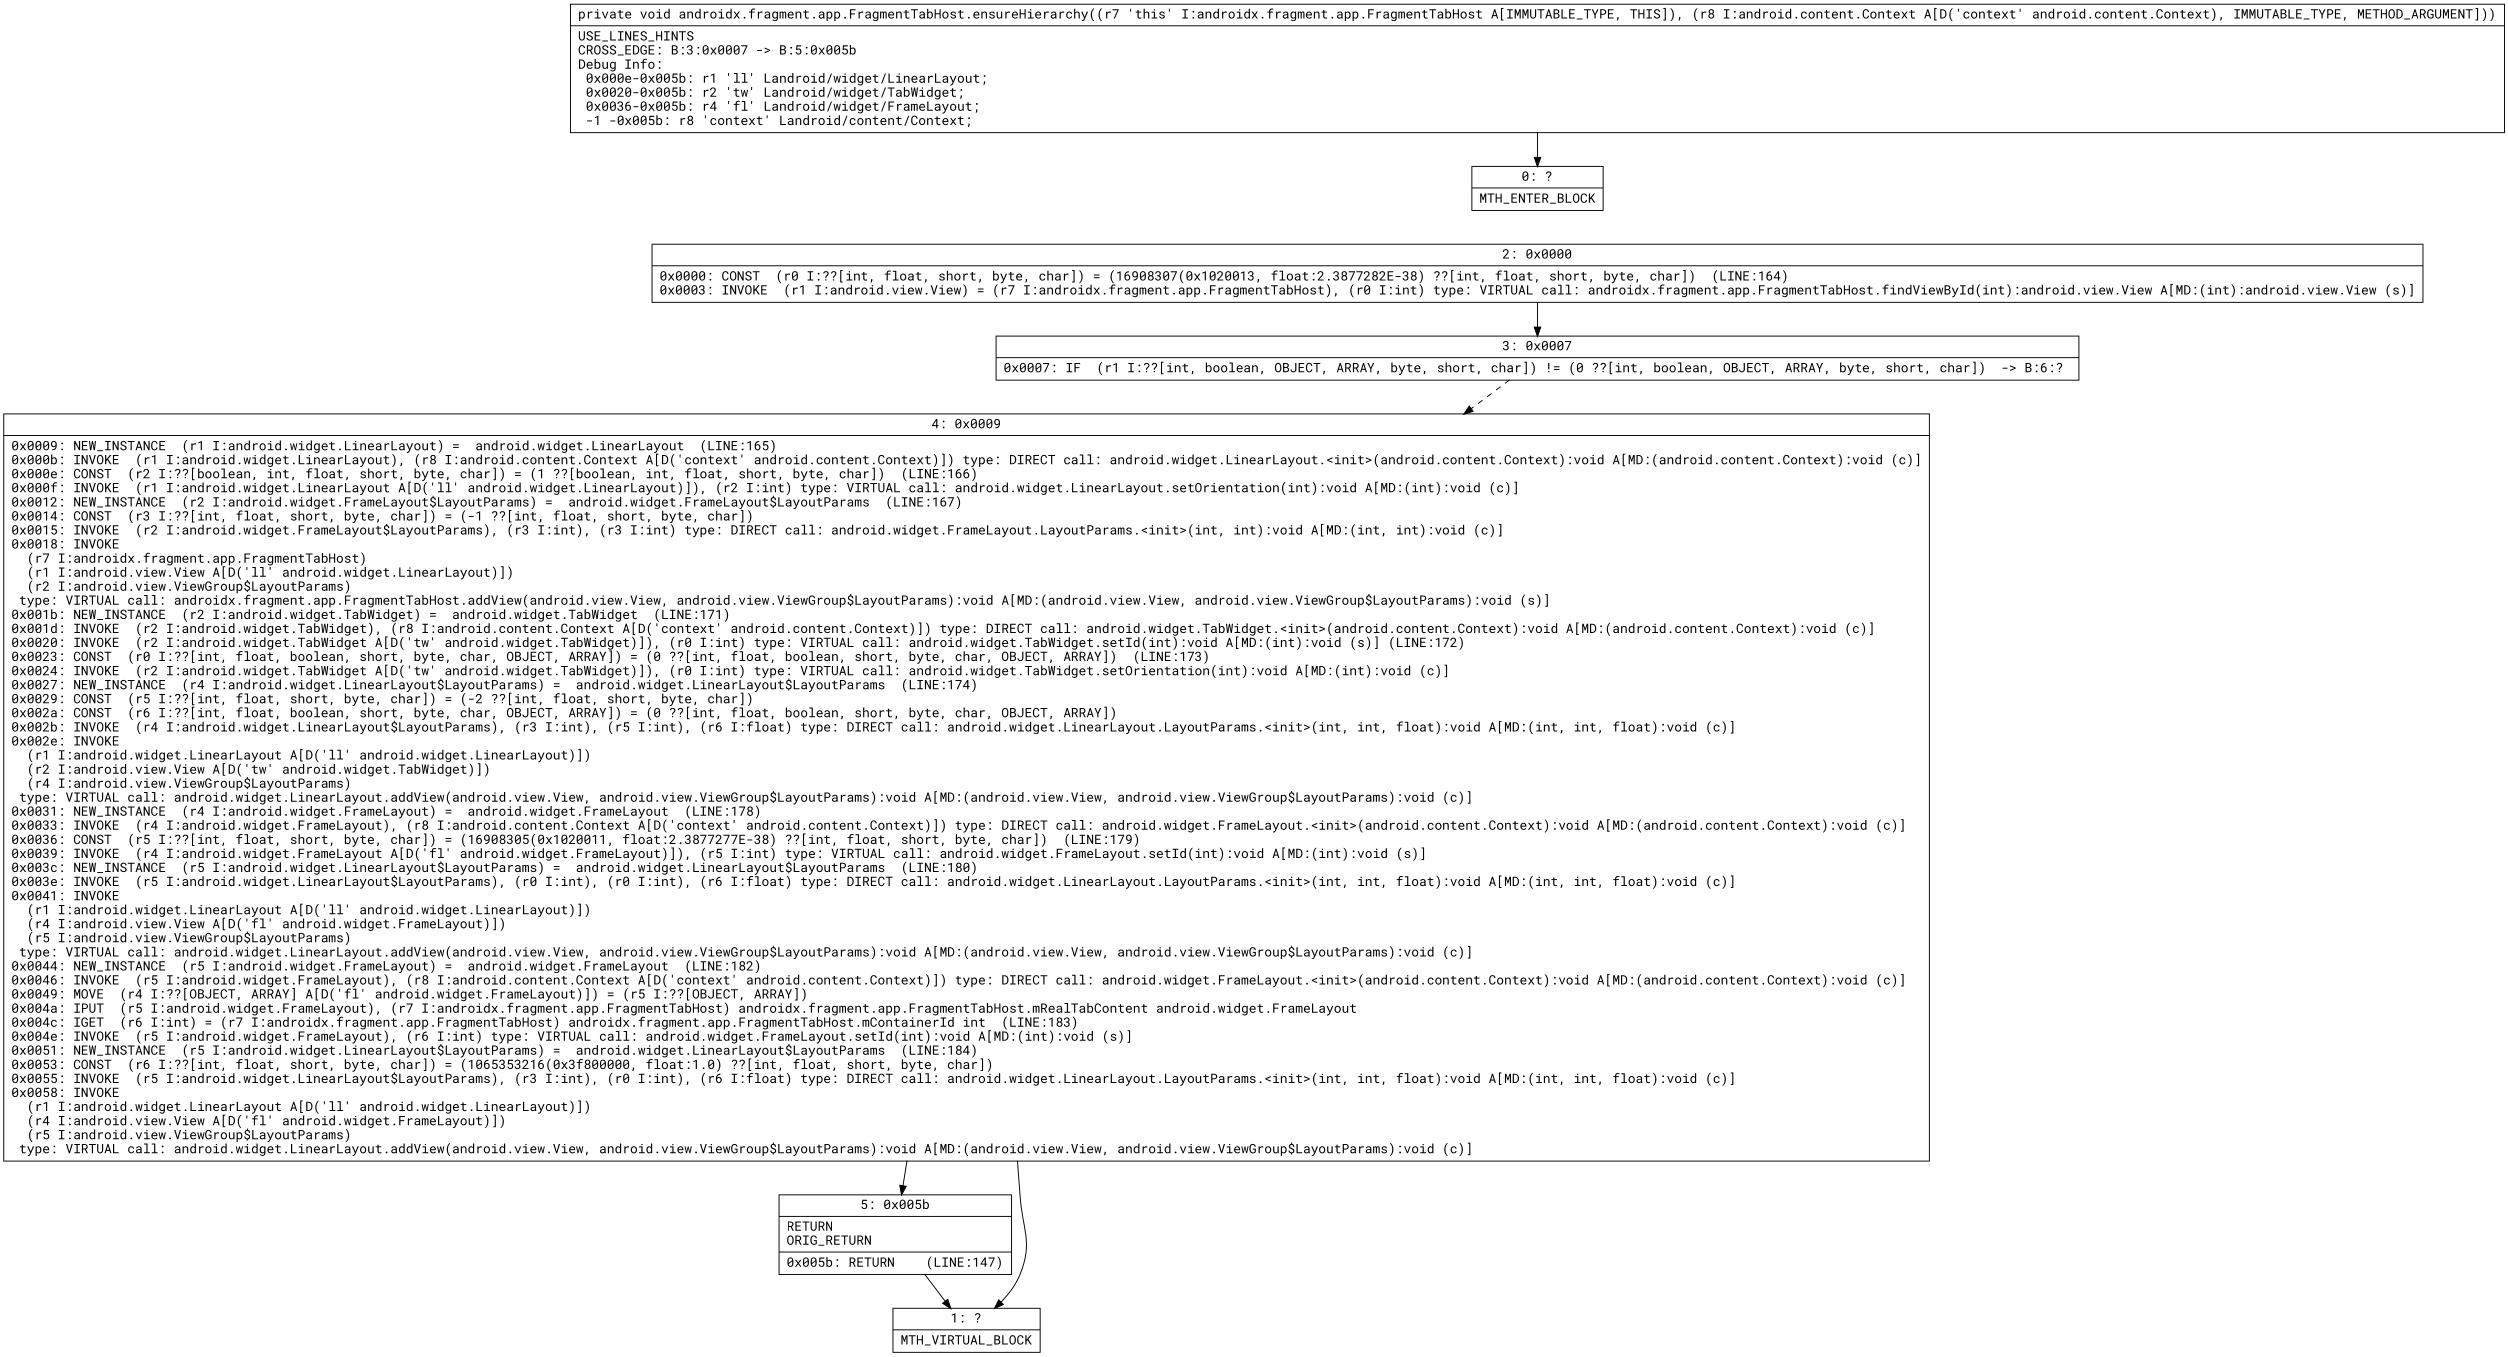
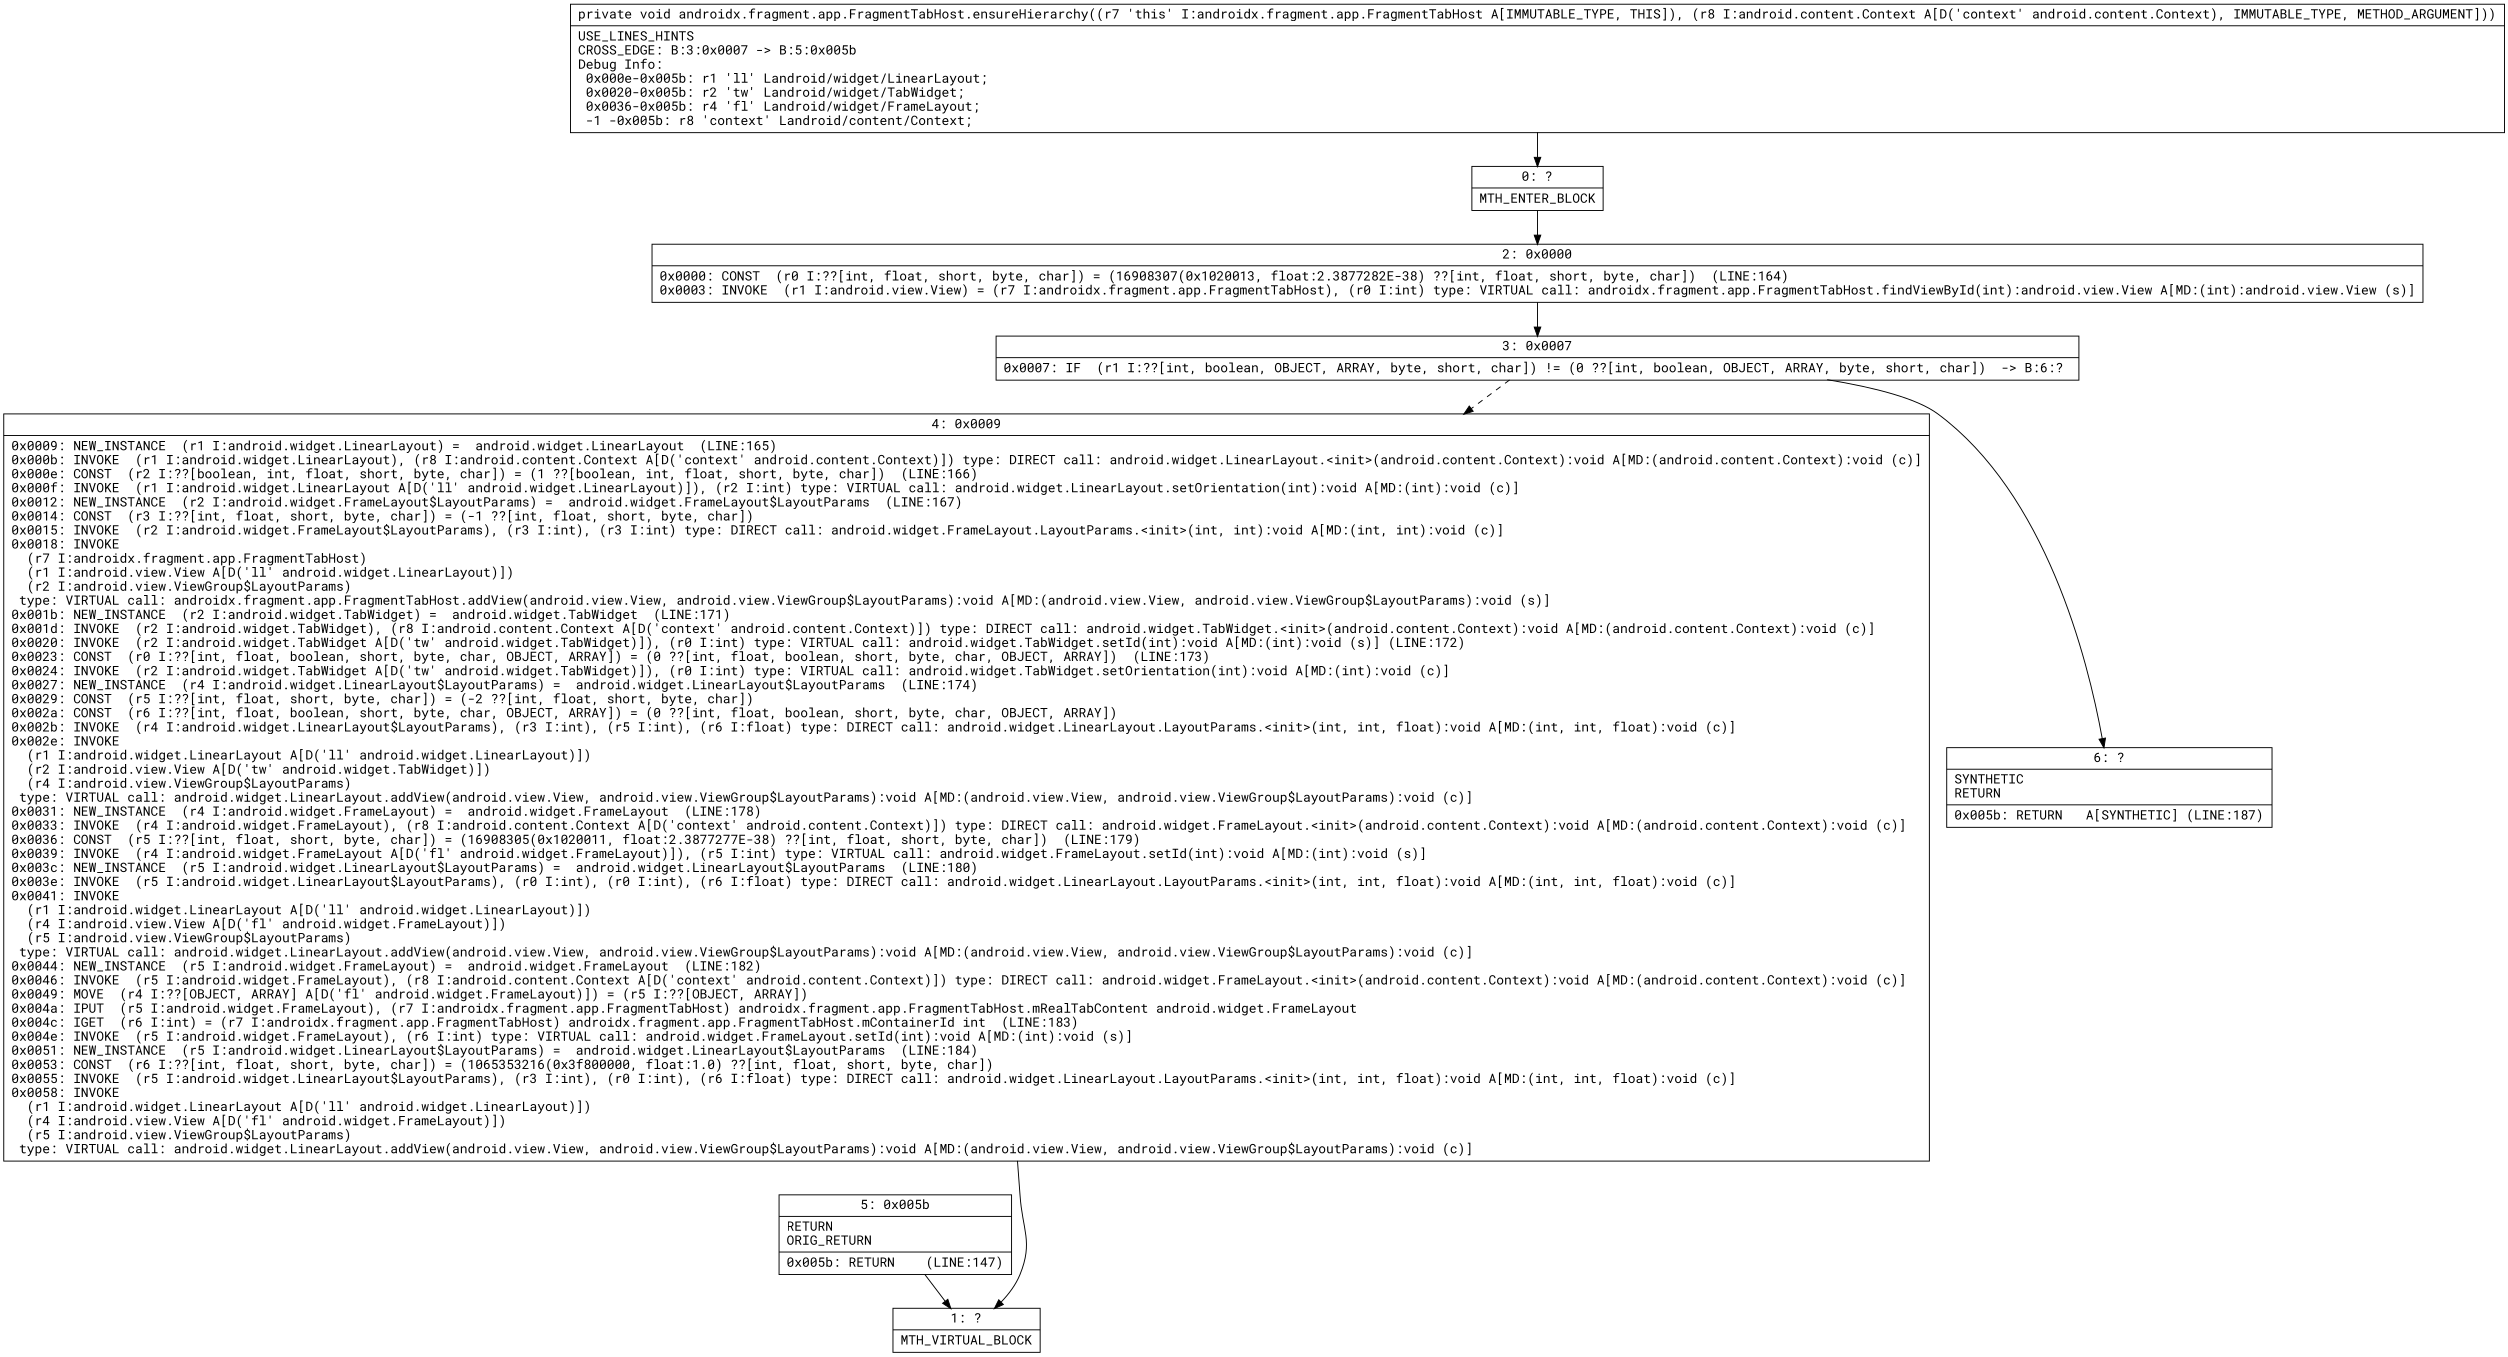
edge "0: ?" -> "2: 0x0000": added
node "6: ?": added
edge "4: 0x0009" -> "5: 0x005b": removed
